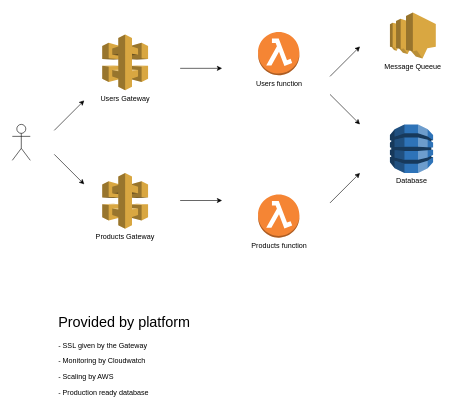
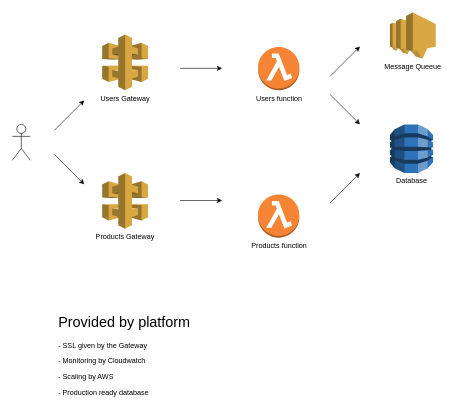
node "Users function": moved (279, 54) -> (279, 69)
